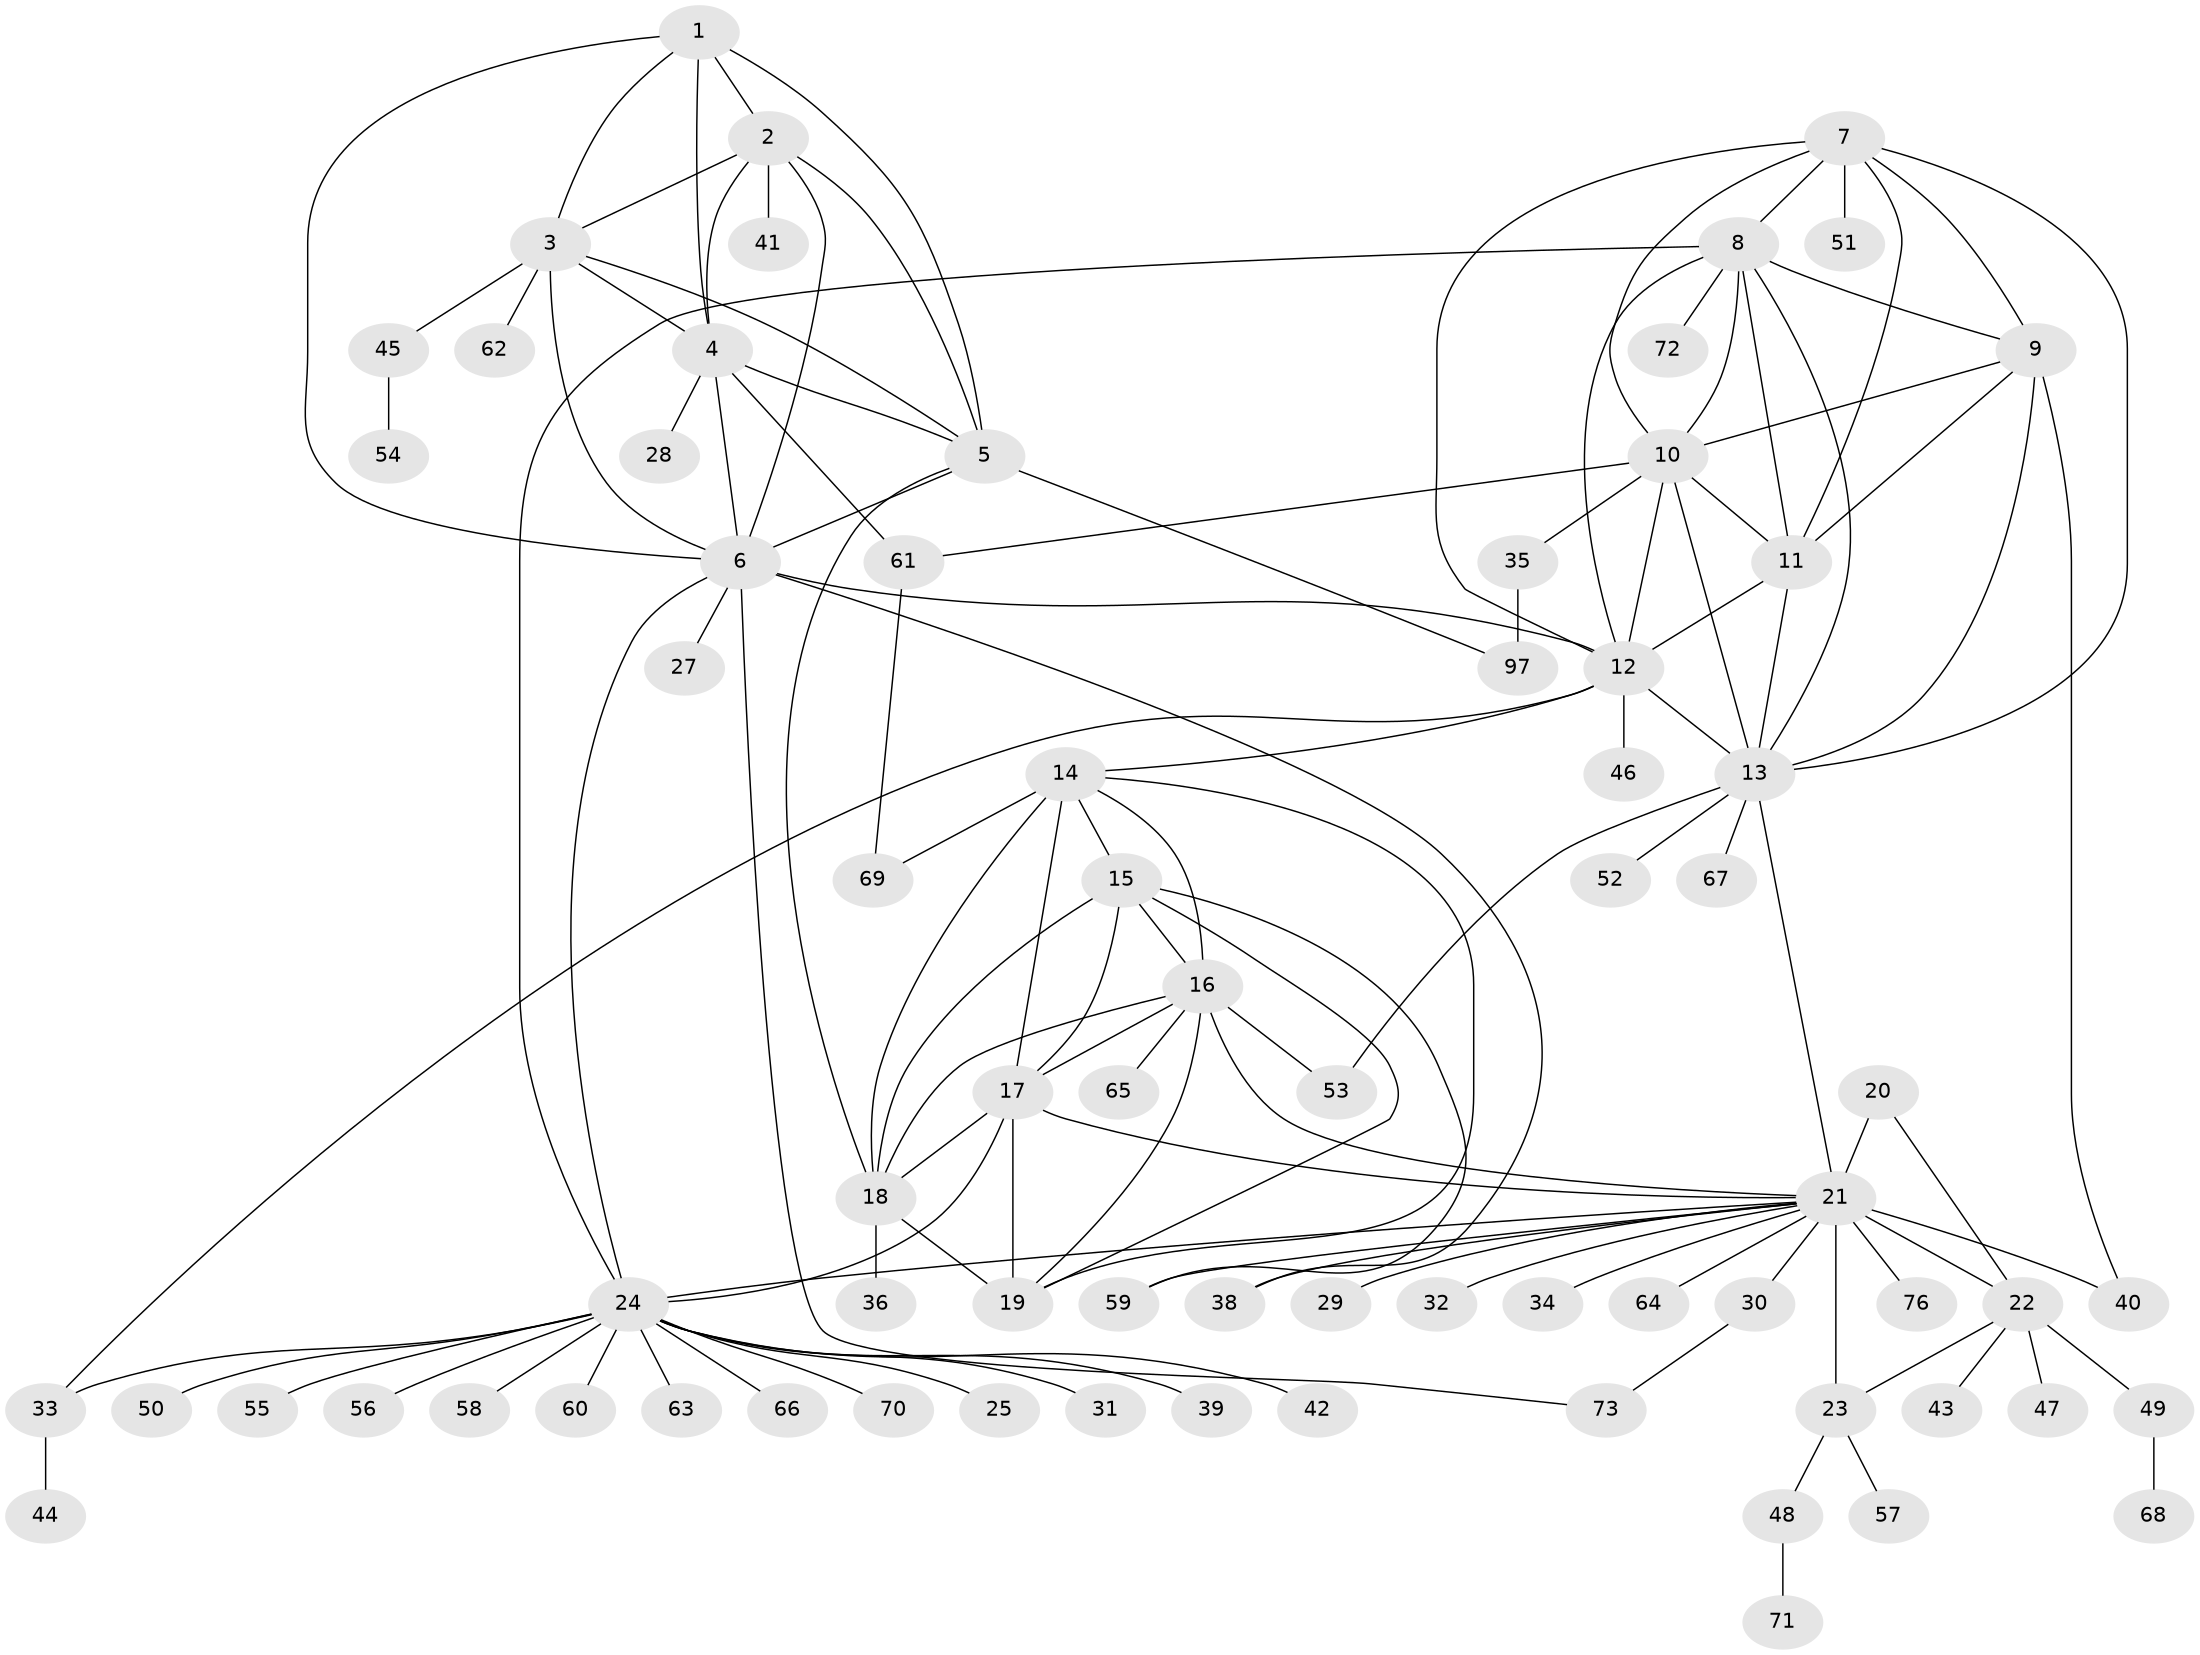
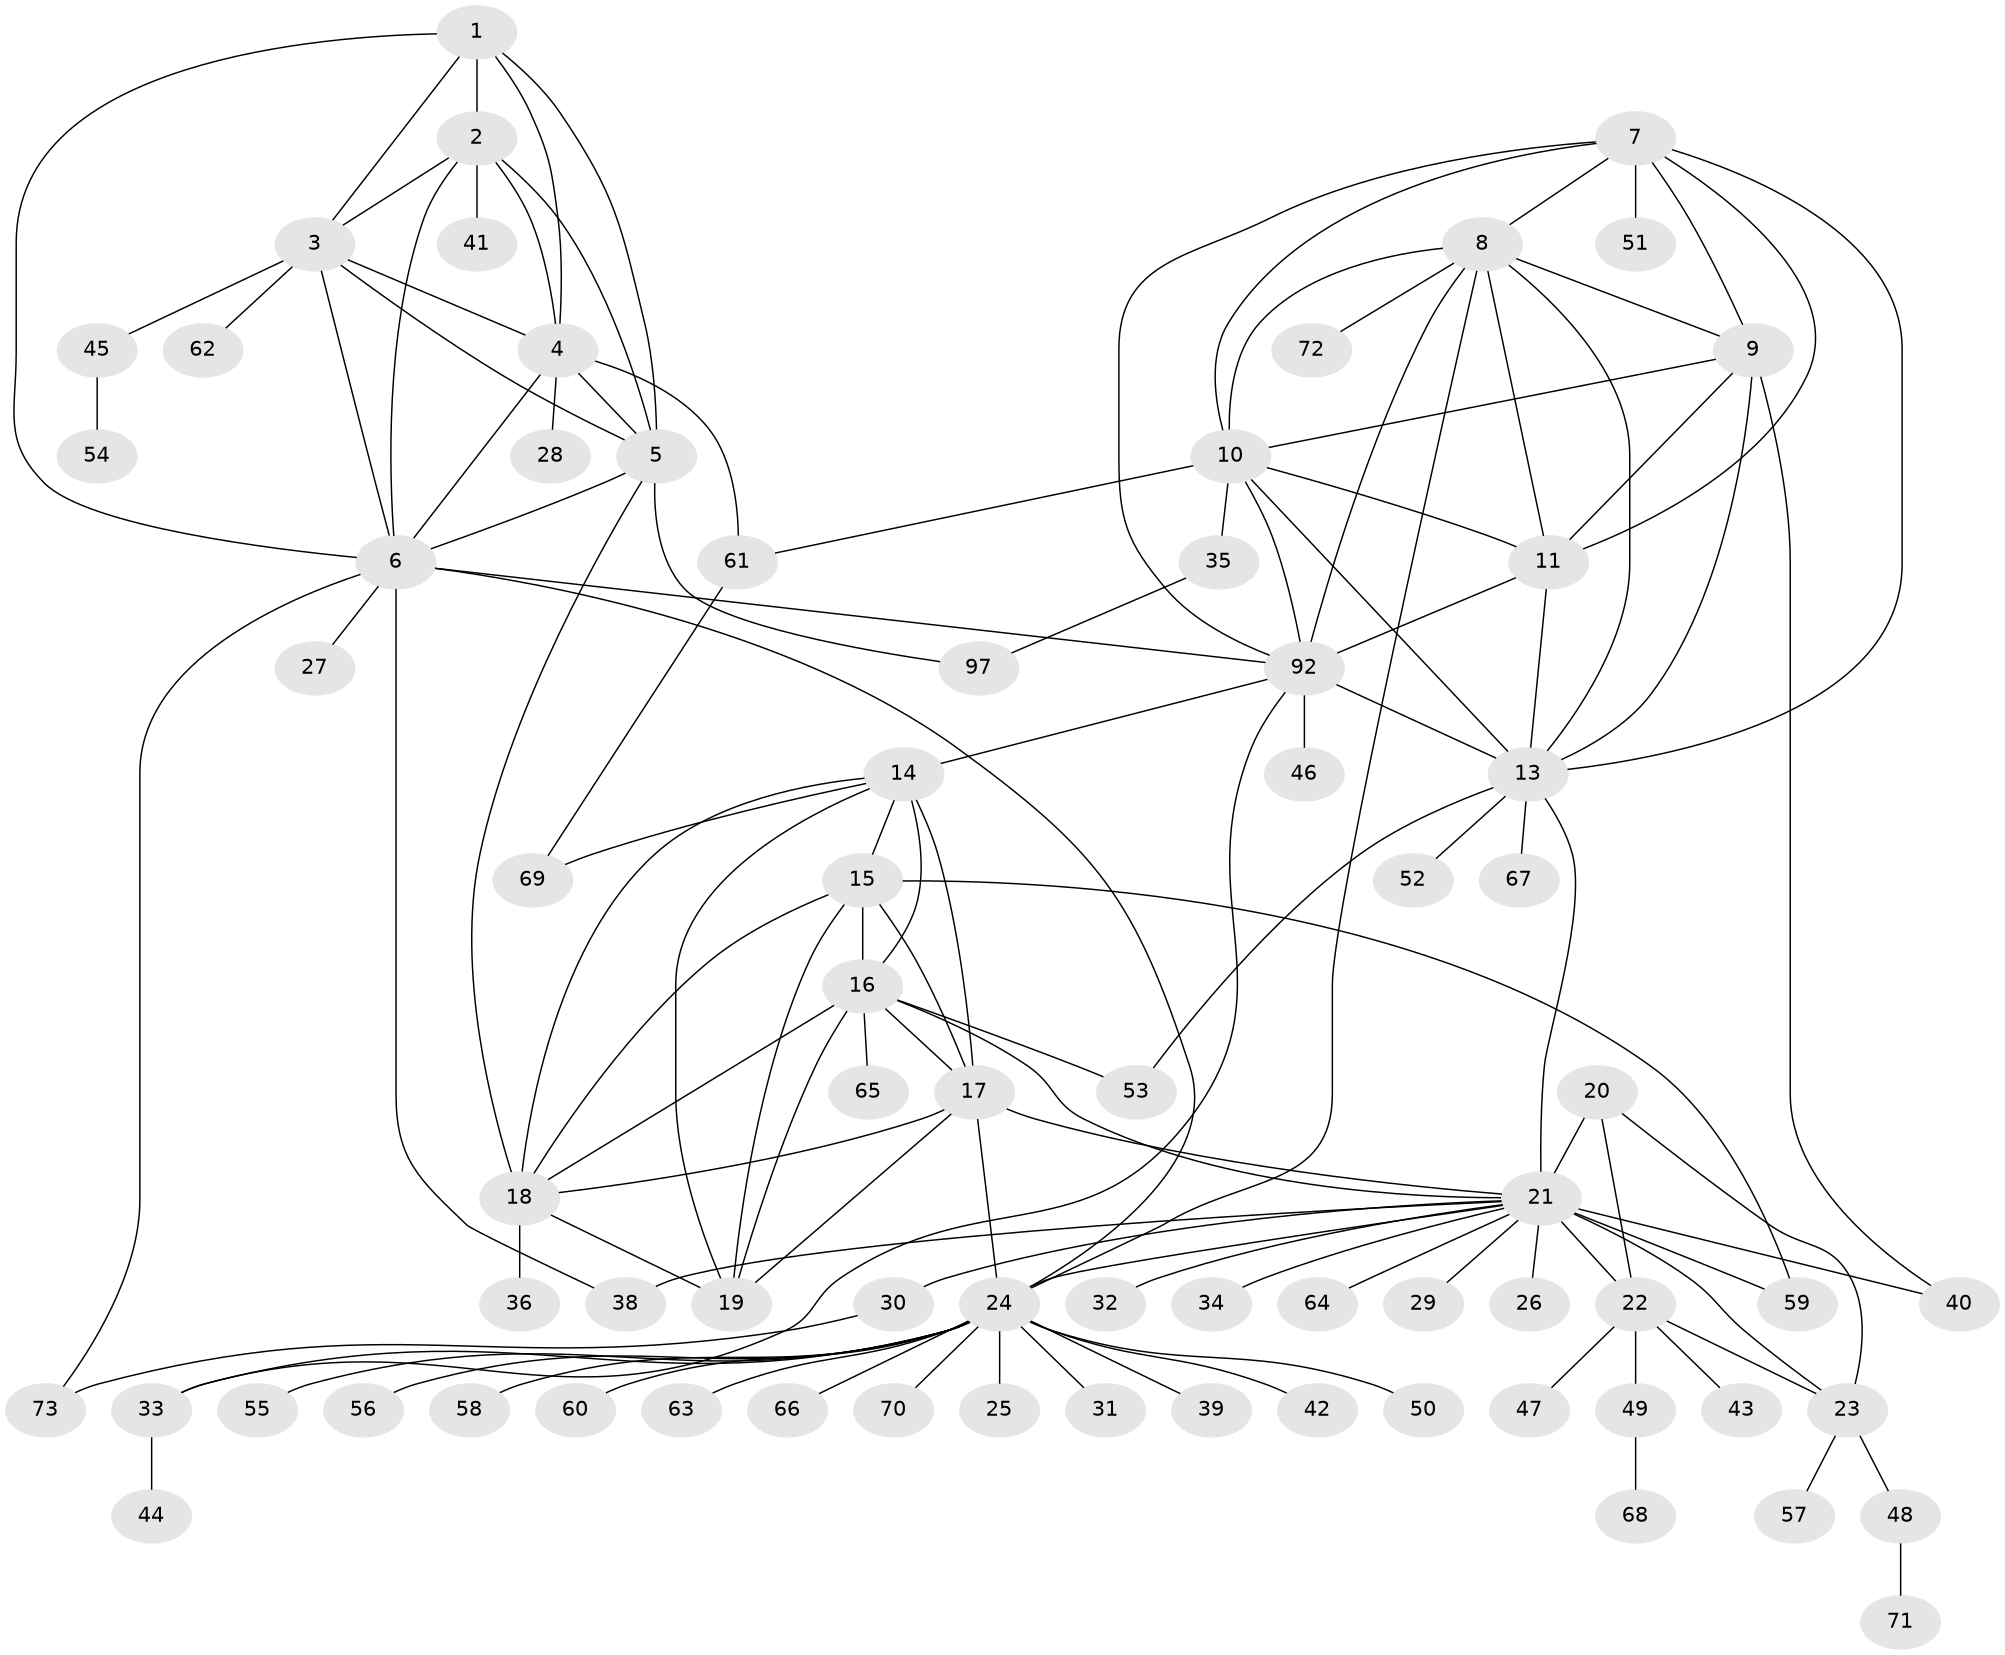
node "12": label "12" -> "92"
edge "20" -- "23": added
node "76": label "76" -> "26"
